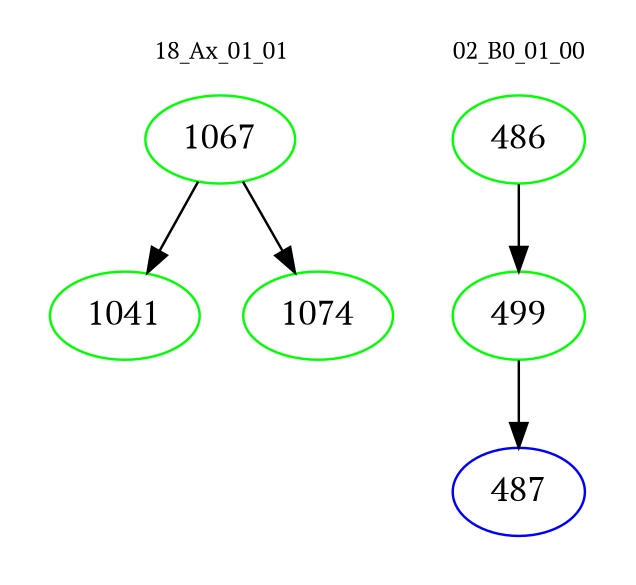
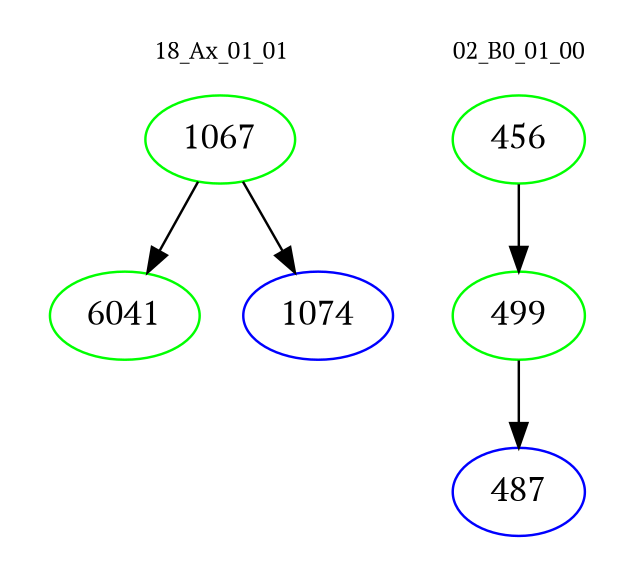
node "486": label "486" -> "456"
node "1041": label "1041" -> "6041"
node "1074": color green -> blue
